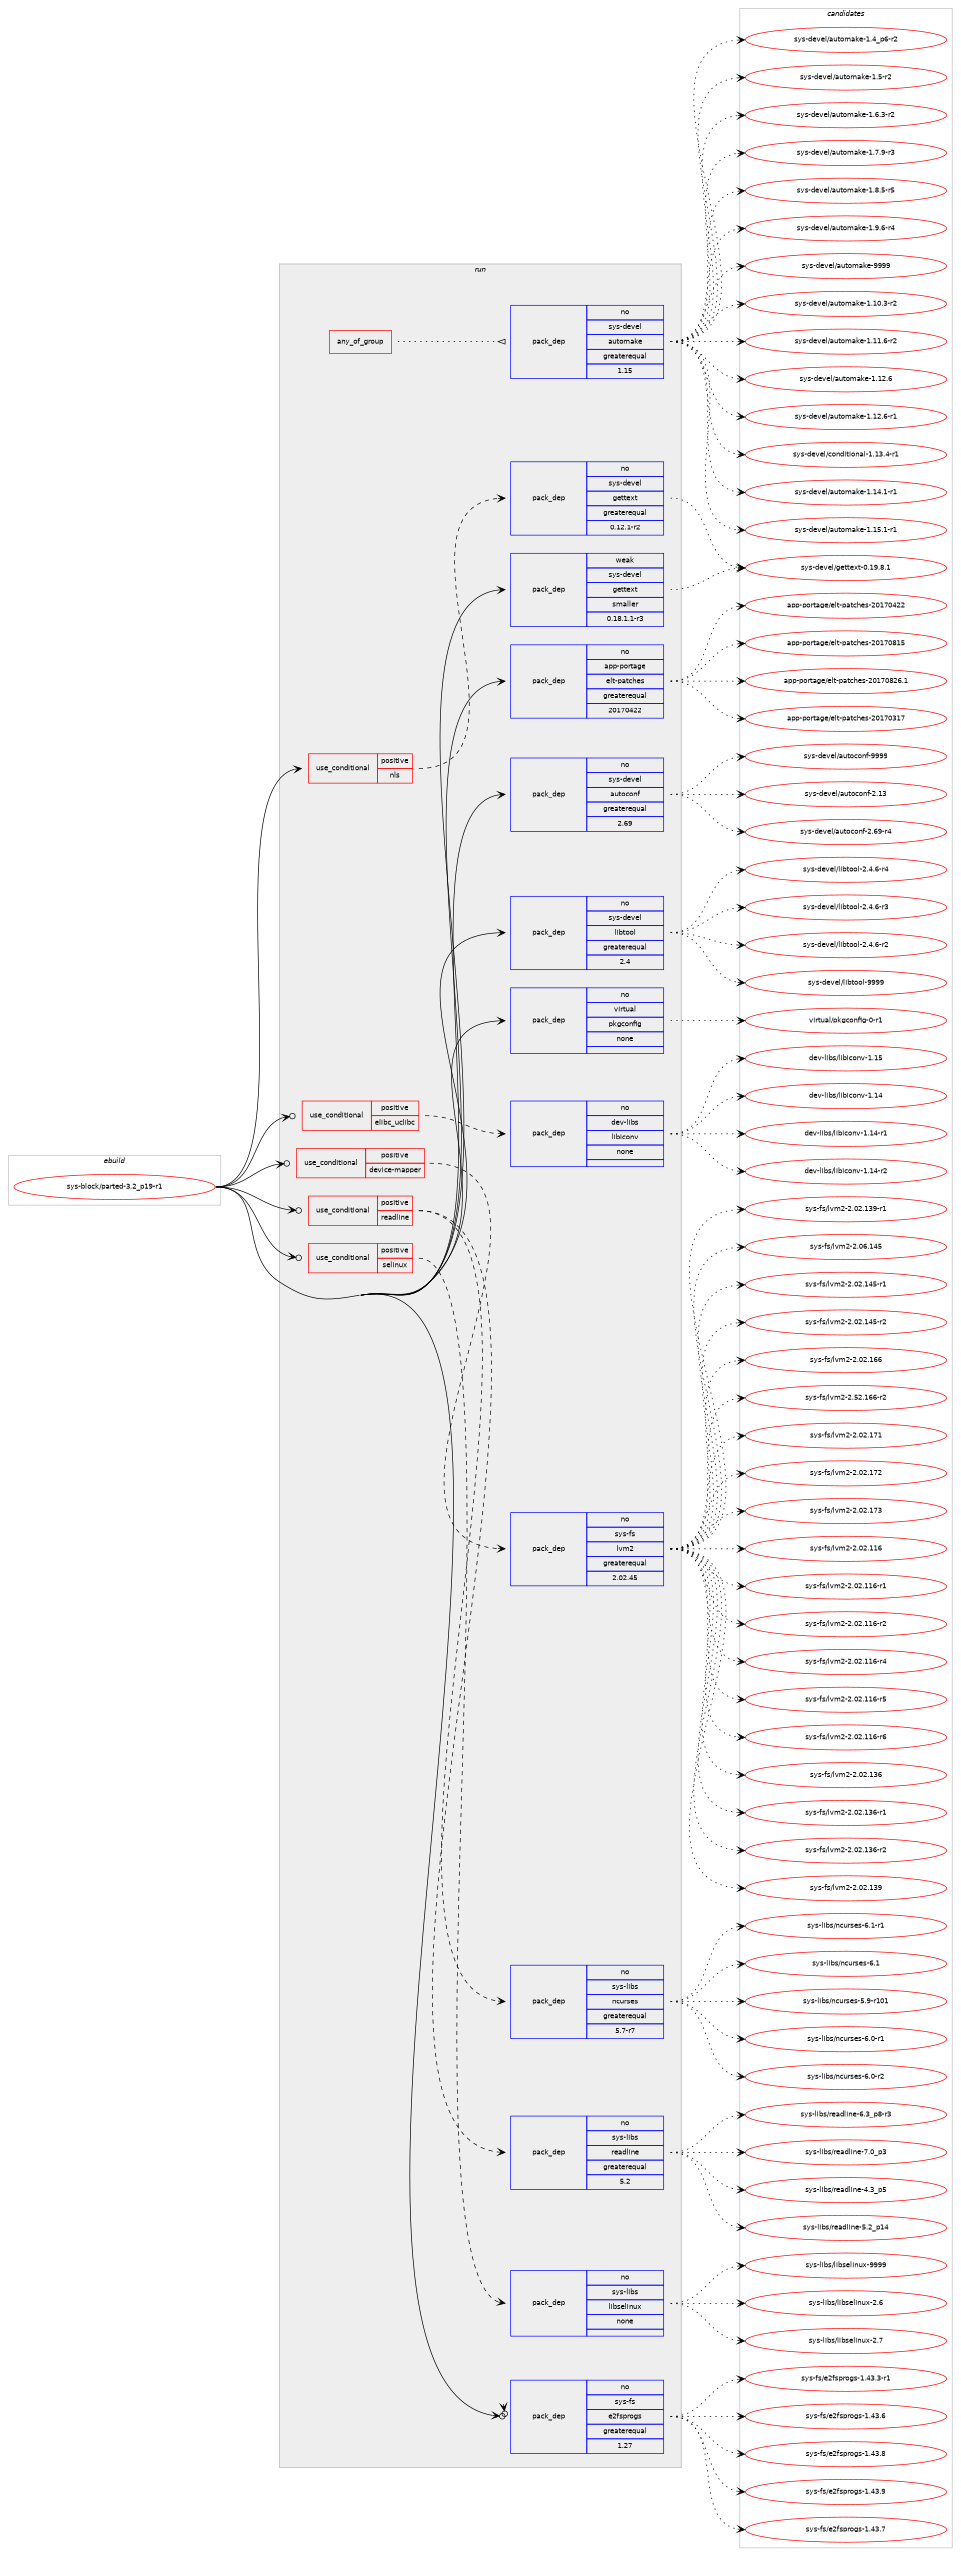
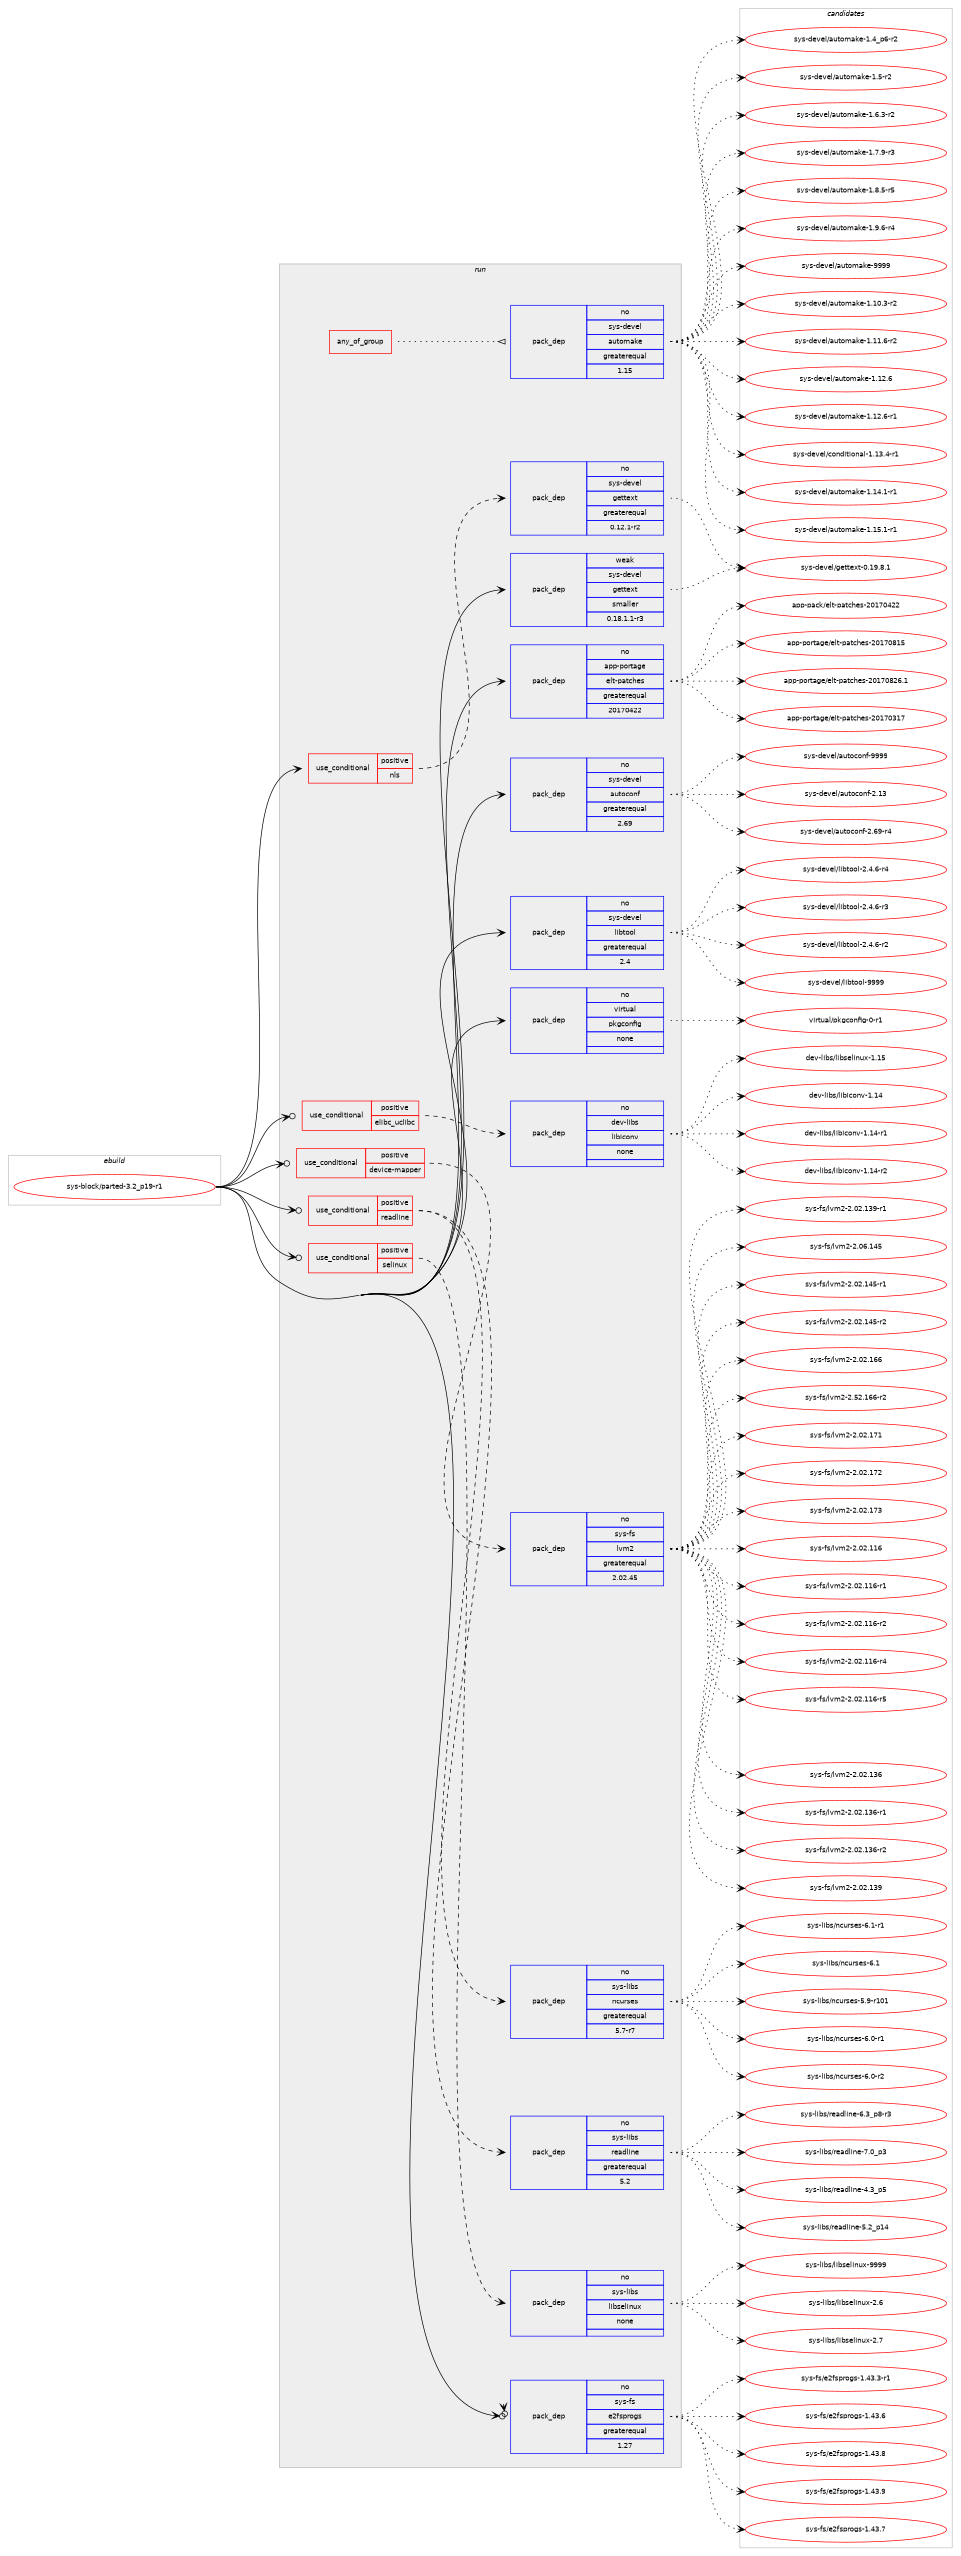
node "app-portage/elt-patches-20170422": label "app-portage/elt-patches-20170422" -> "app-pack/elt-patches-20170422"
node "dev-libs/libiconv-1.15": label "dev-libs/libiconv-1.15" -> "dev-libs/libselinux-1.15"
node "sys-fs/lvm2-2.02.116-r6": removed
